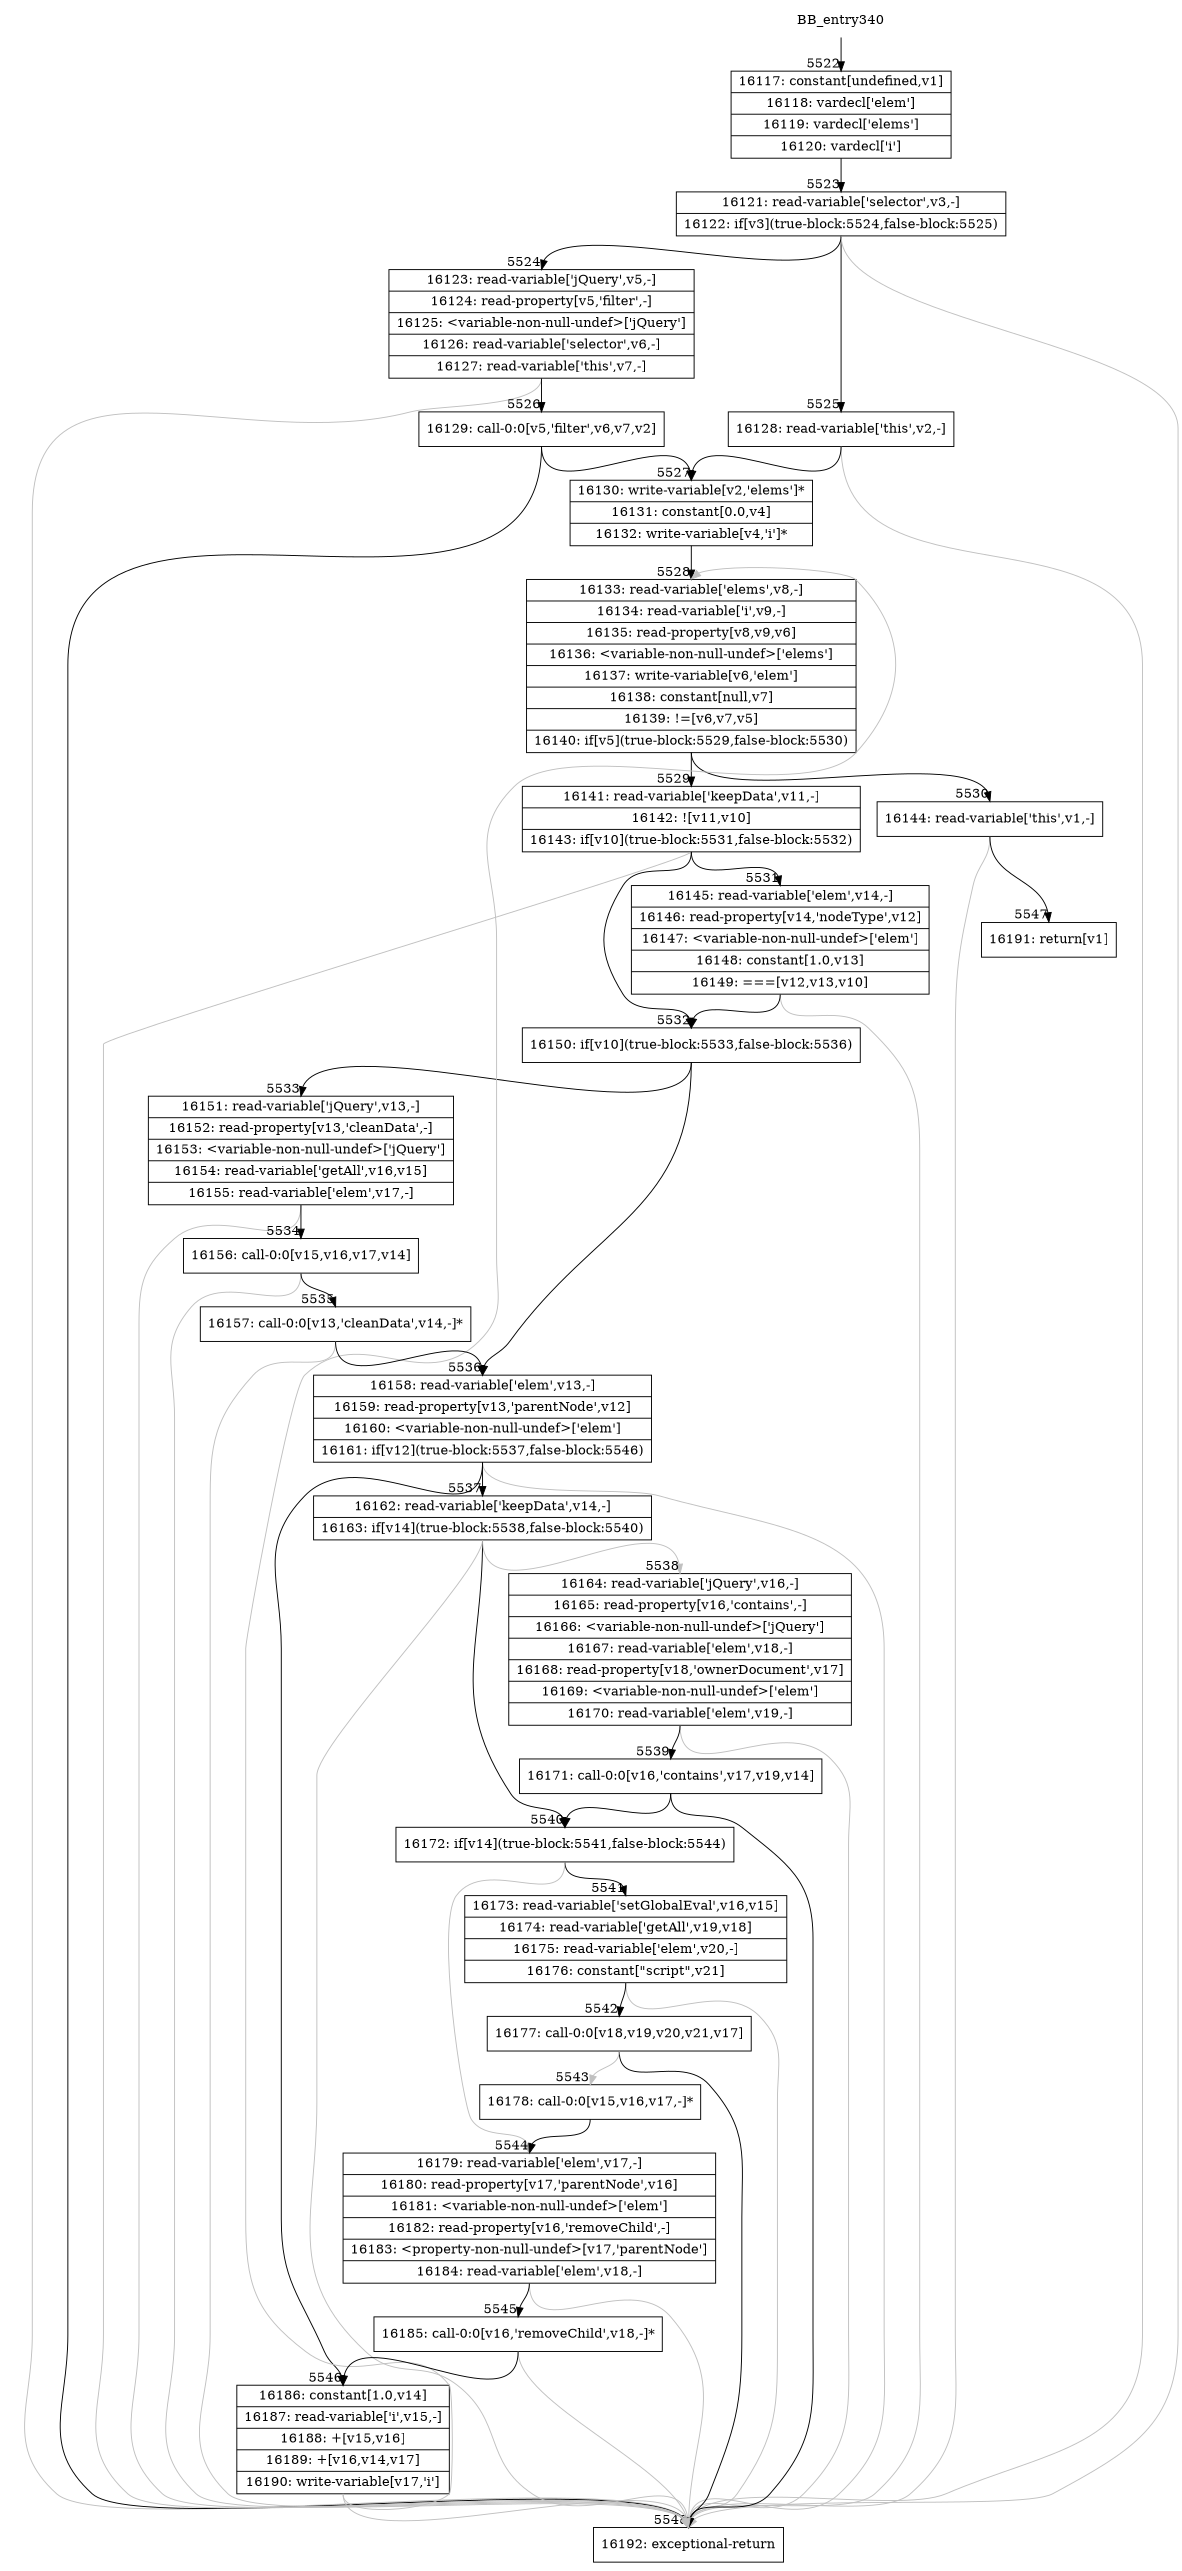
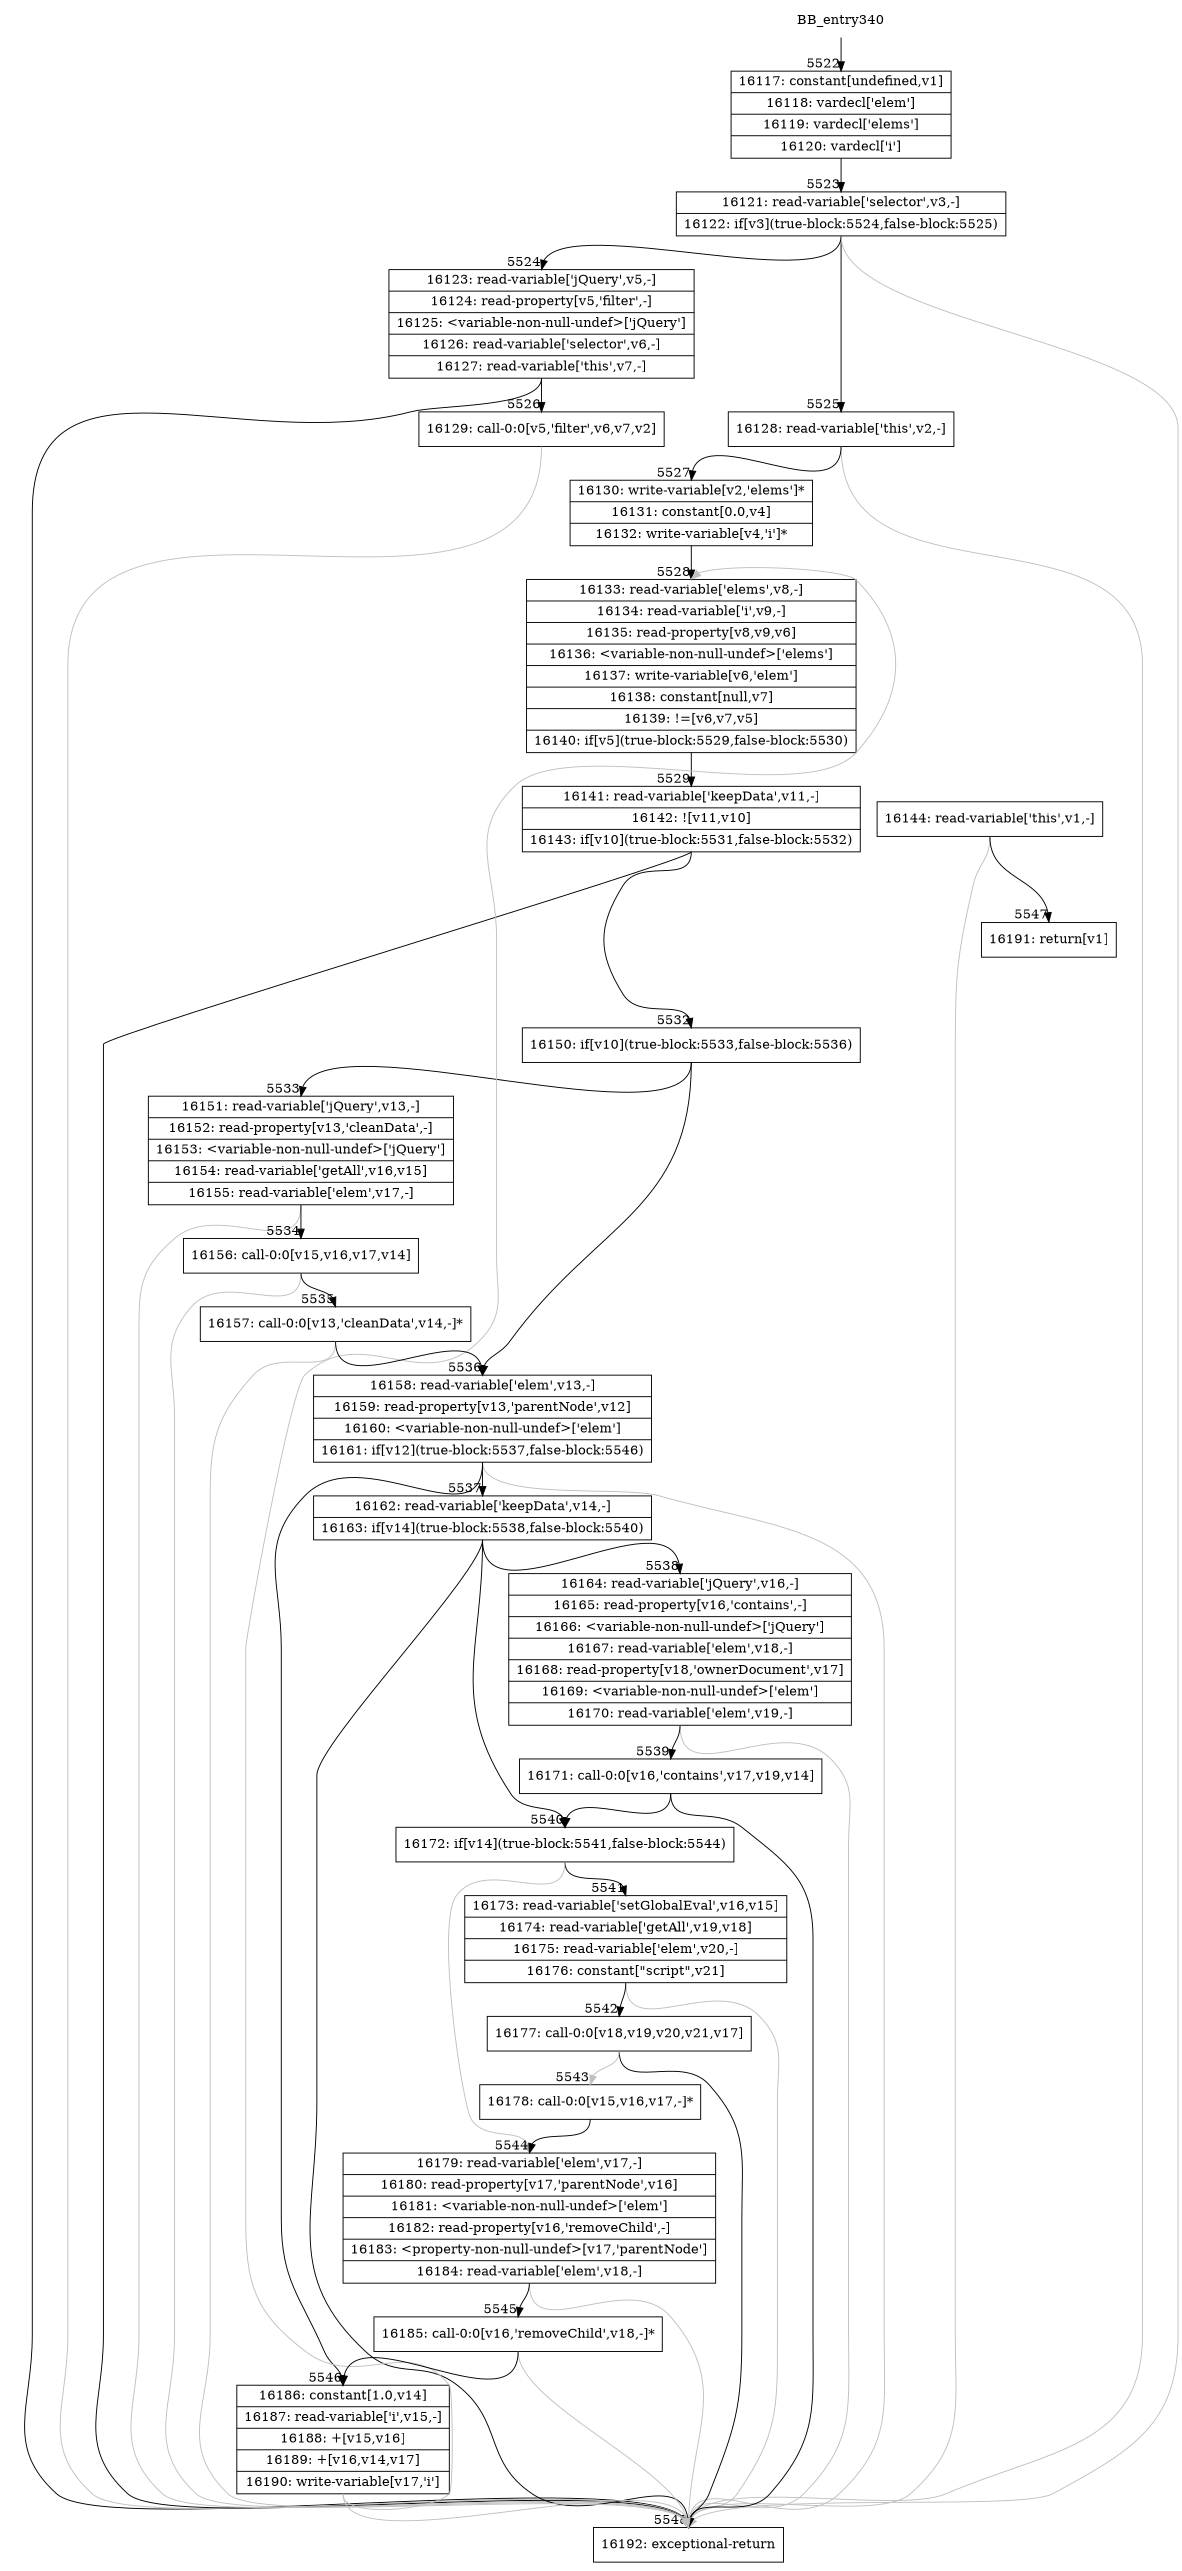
edge "16129: call-0:0[v5,'filter',v6,v7,v2]" -> "16130: write-variable[v2,'elems']*": removed
edge "16133: read-variable['elems',v8,-]" -> "16144: read-variable['this',v1,-]": removed
node "16145: read-variable['elem',v14,-]": removed
edge "16123: read-variable['jQuery',v5,-]" -> "16192: exceptional-return": color gray -> black
edge "16162: read-variable['keepData',v14,-]" -> "16164: read-variable['jQuery',v16,-]": color gray -> black
edge "16129: call-0:0[v5,'filter',v6,v7,v2]" -> "16192: exceptional-return": color black -> gray
edge "16141: read-variable['keepData',v11,-]" -> "16192: exceptional-return": color gray -> black
edge "16162: read-variable['keepData',v14,-]" -> "16192: exceptional-return": color gray -> black
